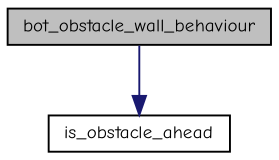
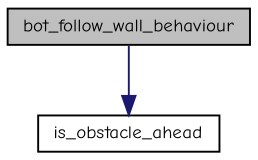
node "bot_obstacle_wall_behaviour": label "bot_obstacle_wall_behaviour" -> "bot_follow_wall_behaviour"
